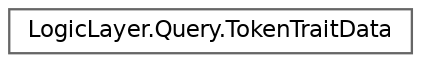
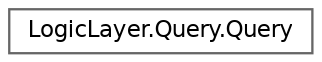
node "LogicLayer.Query.TokenTraitData": label "LogicLayer.Query.TokenTraitData" -> "LogicLayer.Query.Query"
